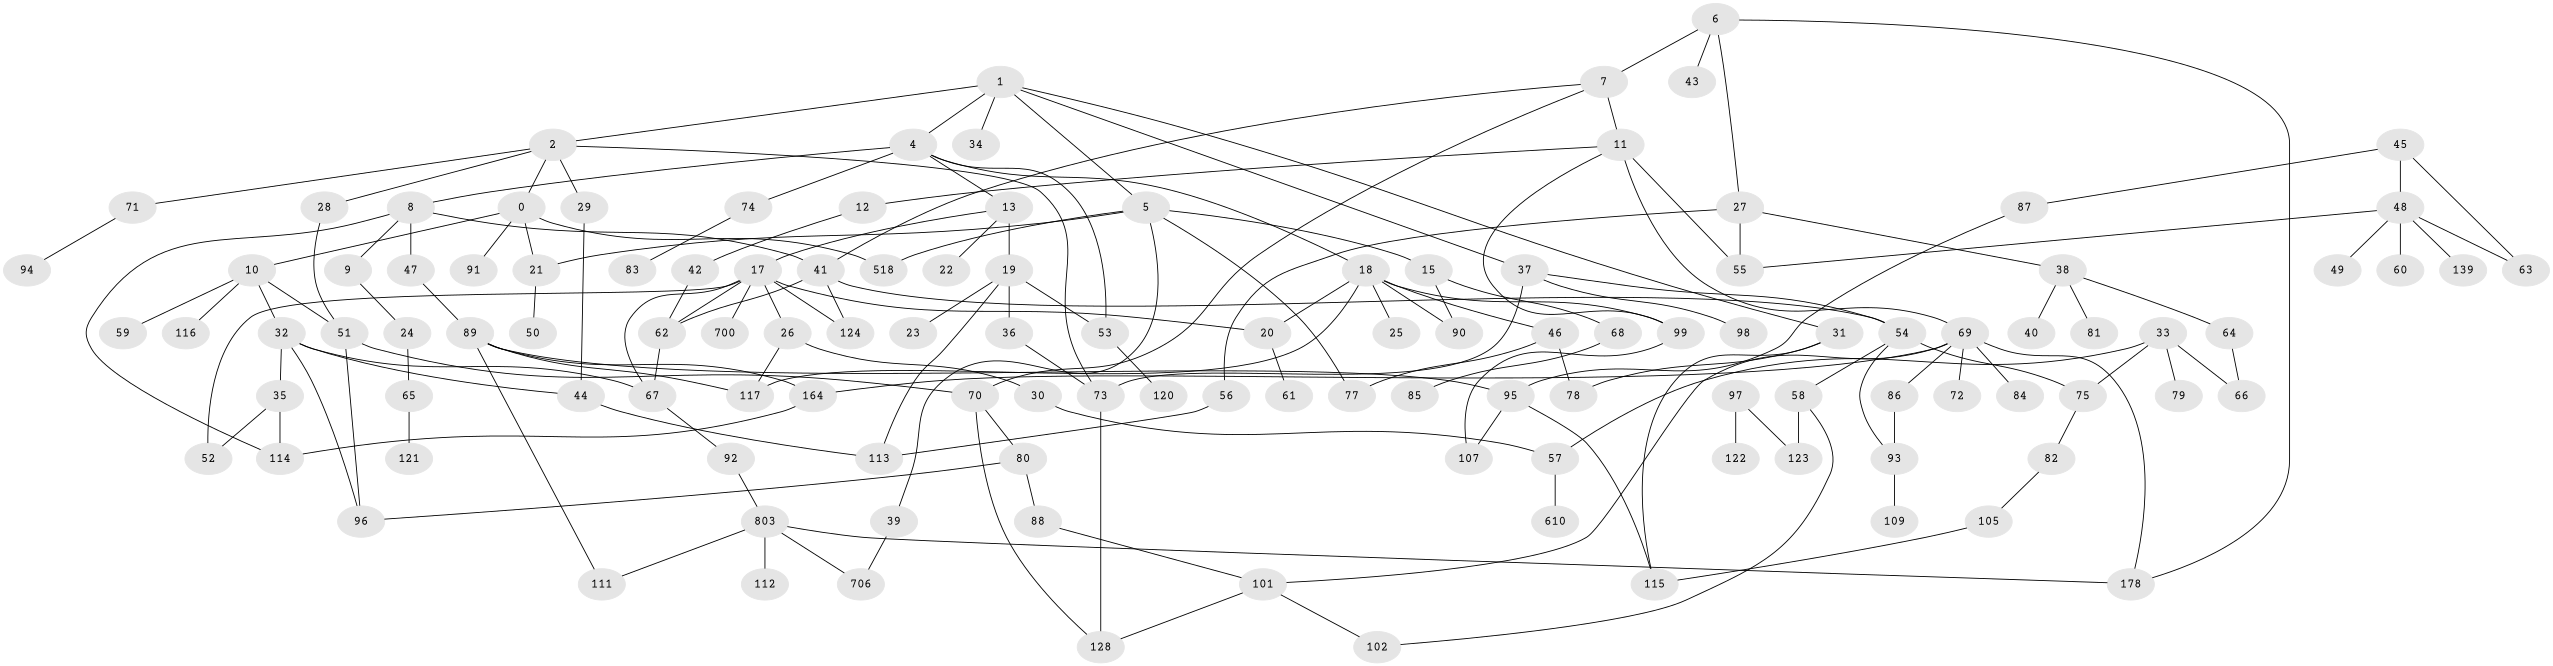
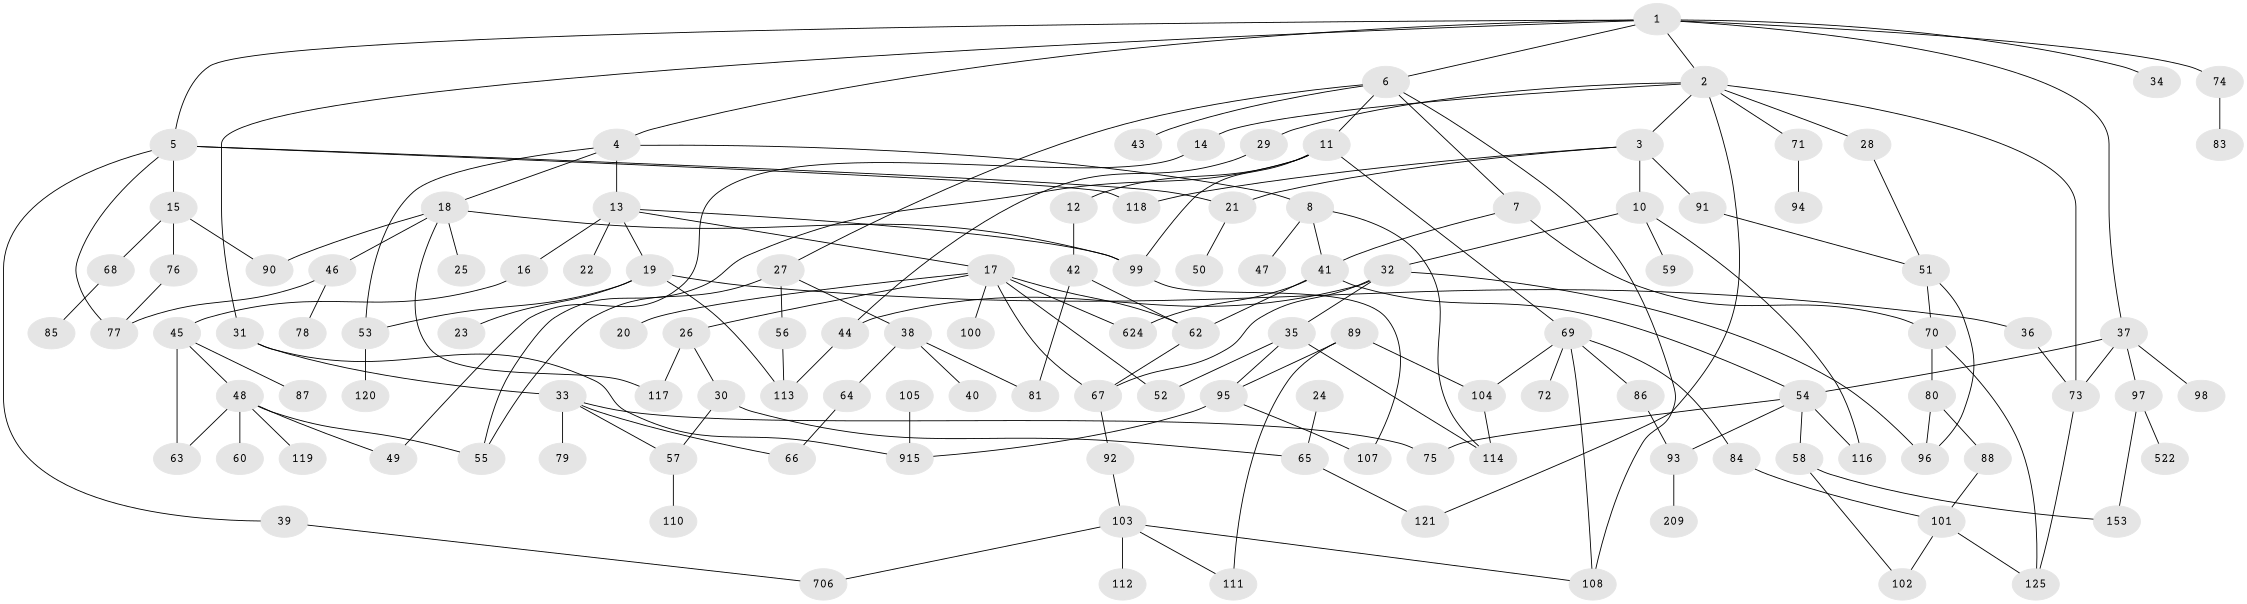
edge "1" -- "6": added
edge "7" -- "11": now "6" -- "11"
node "14": added
edge "4" -- "74": now "1" -- "74"
node "0": label "0" -> "3"
edge "13" -- "99": added
node "76": added
node "9": removed
node "16": added
node "518": label "518" -> "118"
node "139": label "139" -> "119"
edge "18" -- "20": removed
edge "10" -- "51": now "91" -- "51"
edge "47" -- "89": removed
node "700": label "700" -> "100"
node "124": label "124" -> "624"
edge "42" -- "81": added
edge "87" -- "95": now "35" -- "95"
edge "37" -- "97": added
edge "31" -- "78": now "31" -- "33"
edge "89" -- "117": removed
edge "2" -- "121": added
node "164": label "164" -> "104"
node "61": removed
edge "54" -- "116": added
edge "30" -- "65": added
node "122": label "122" -> "522"
node "123": label "123" -> "153"
node "82": removed
edge "69" -- "101": now "84" -- "101"
node "803": label "803" -> "103"
node "610": label "610" -> "110"
node "109": label "109" -> "209"
node "115": label "115" -> "915"
node "178": label "178" -> "108"
node "128": label "128" -> "125"
